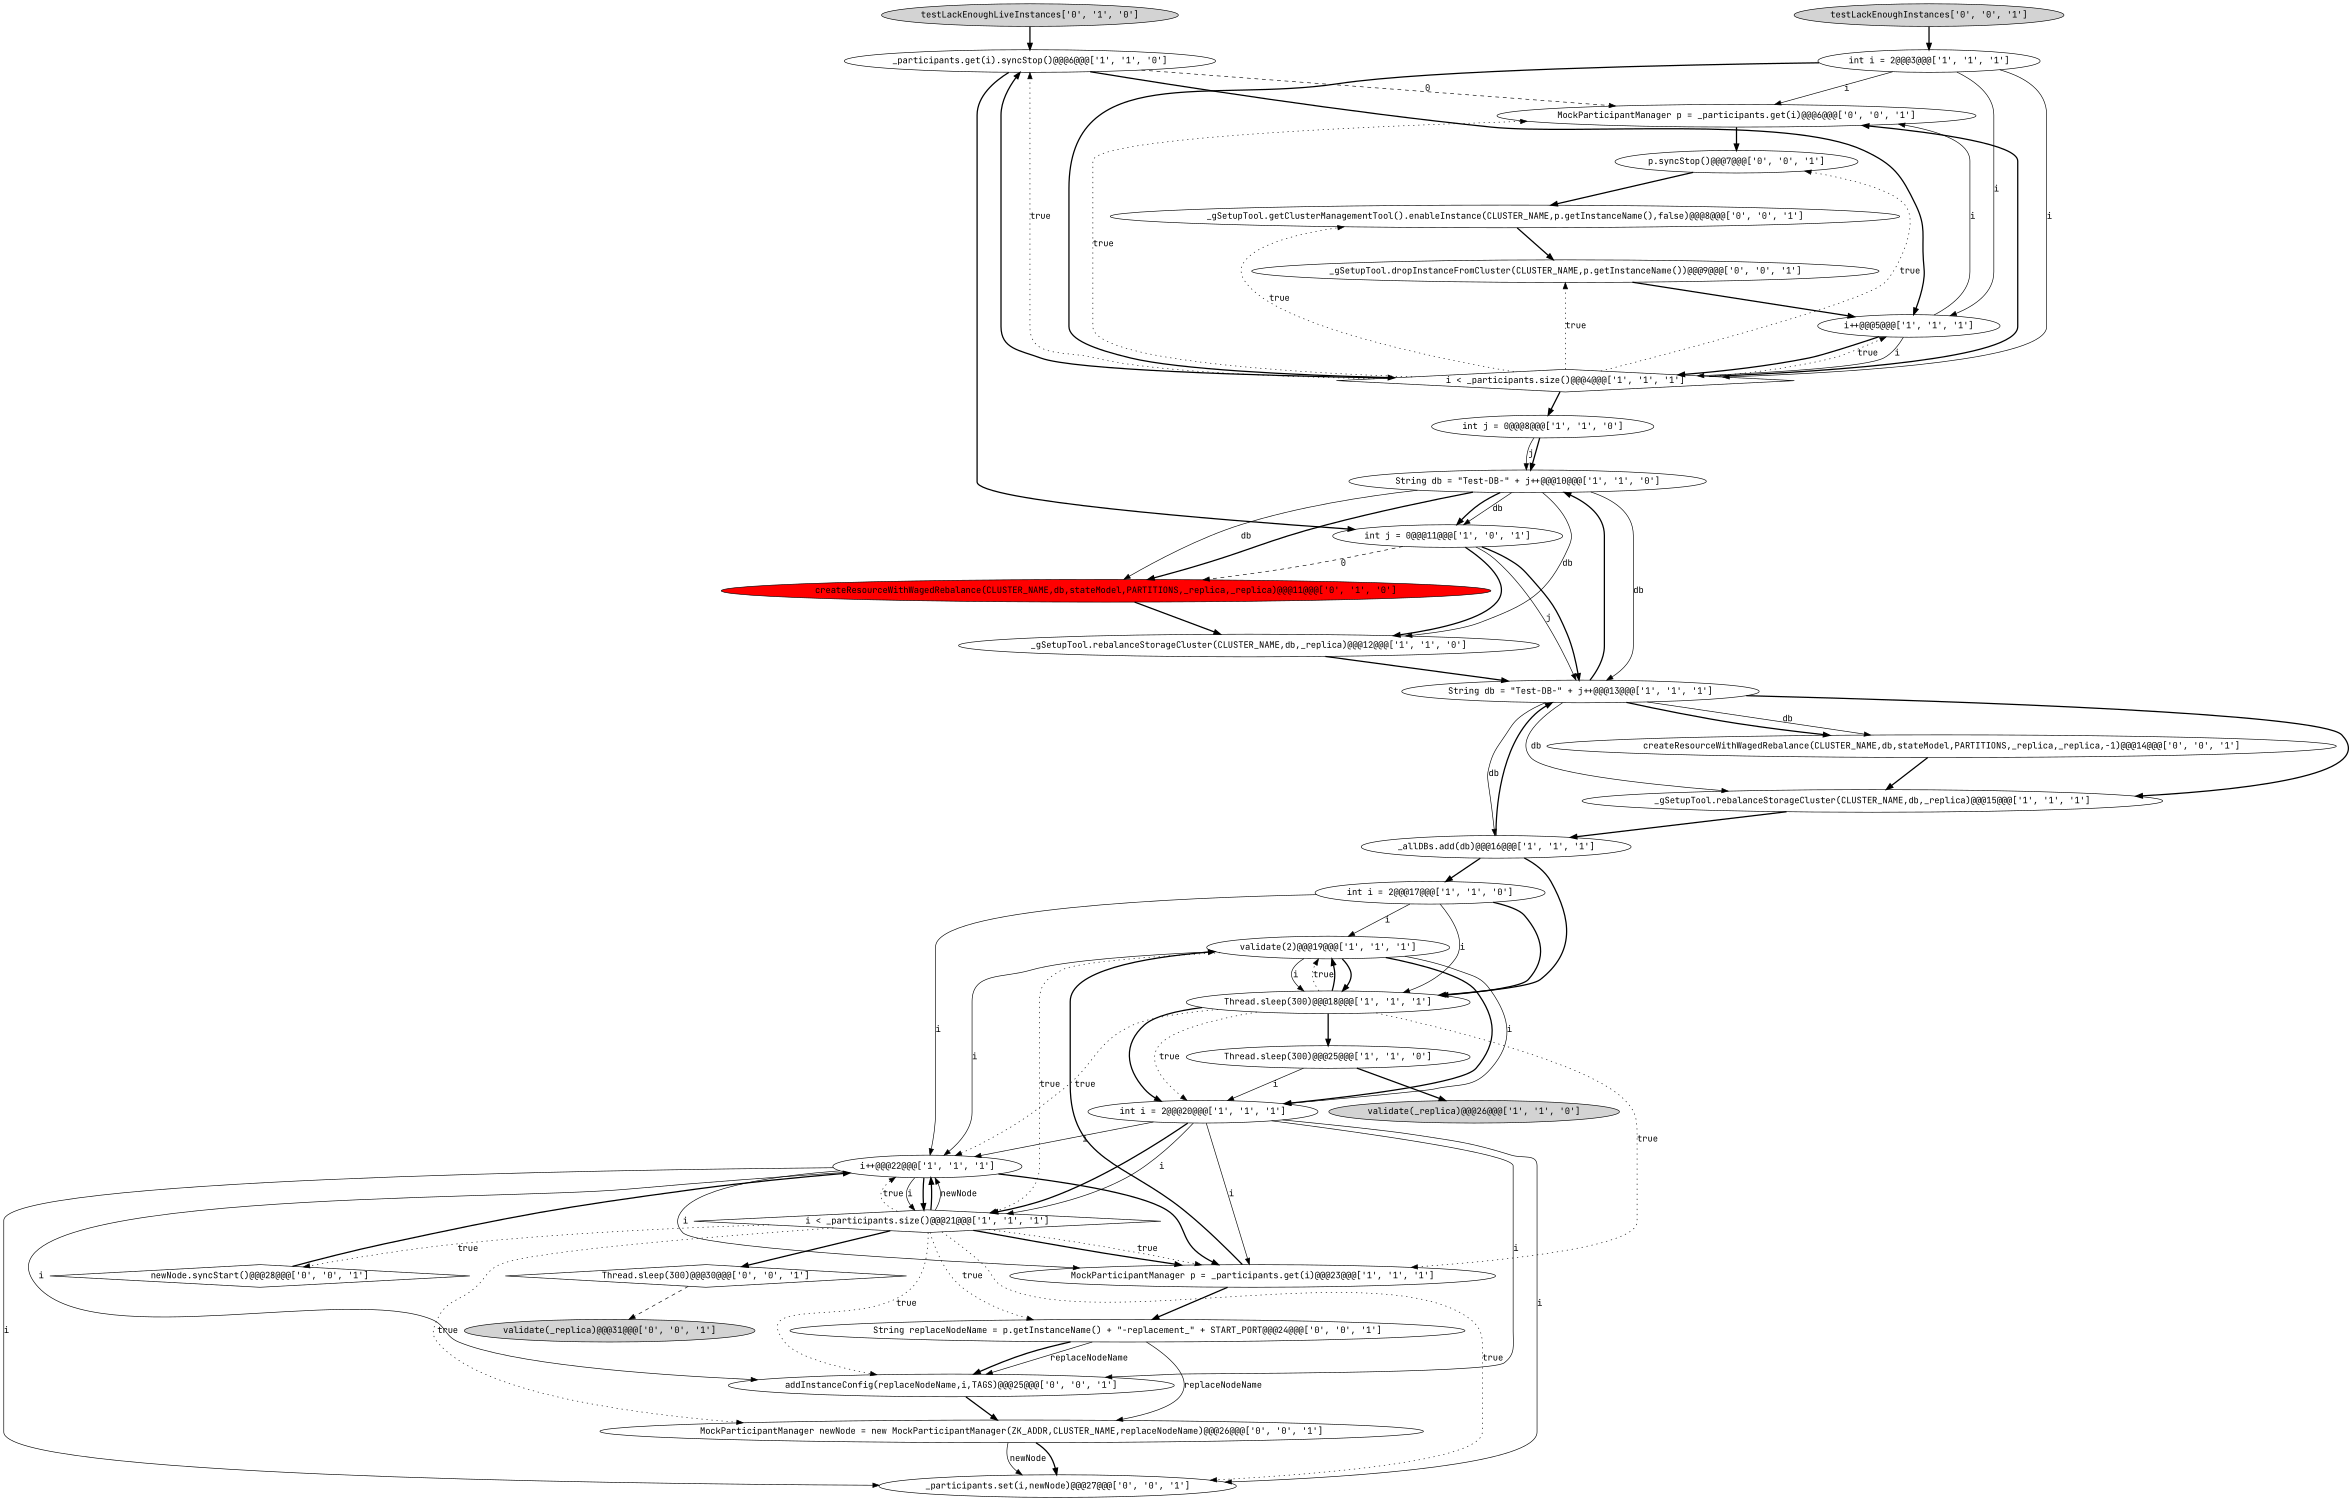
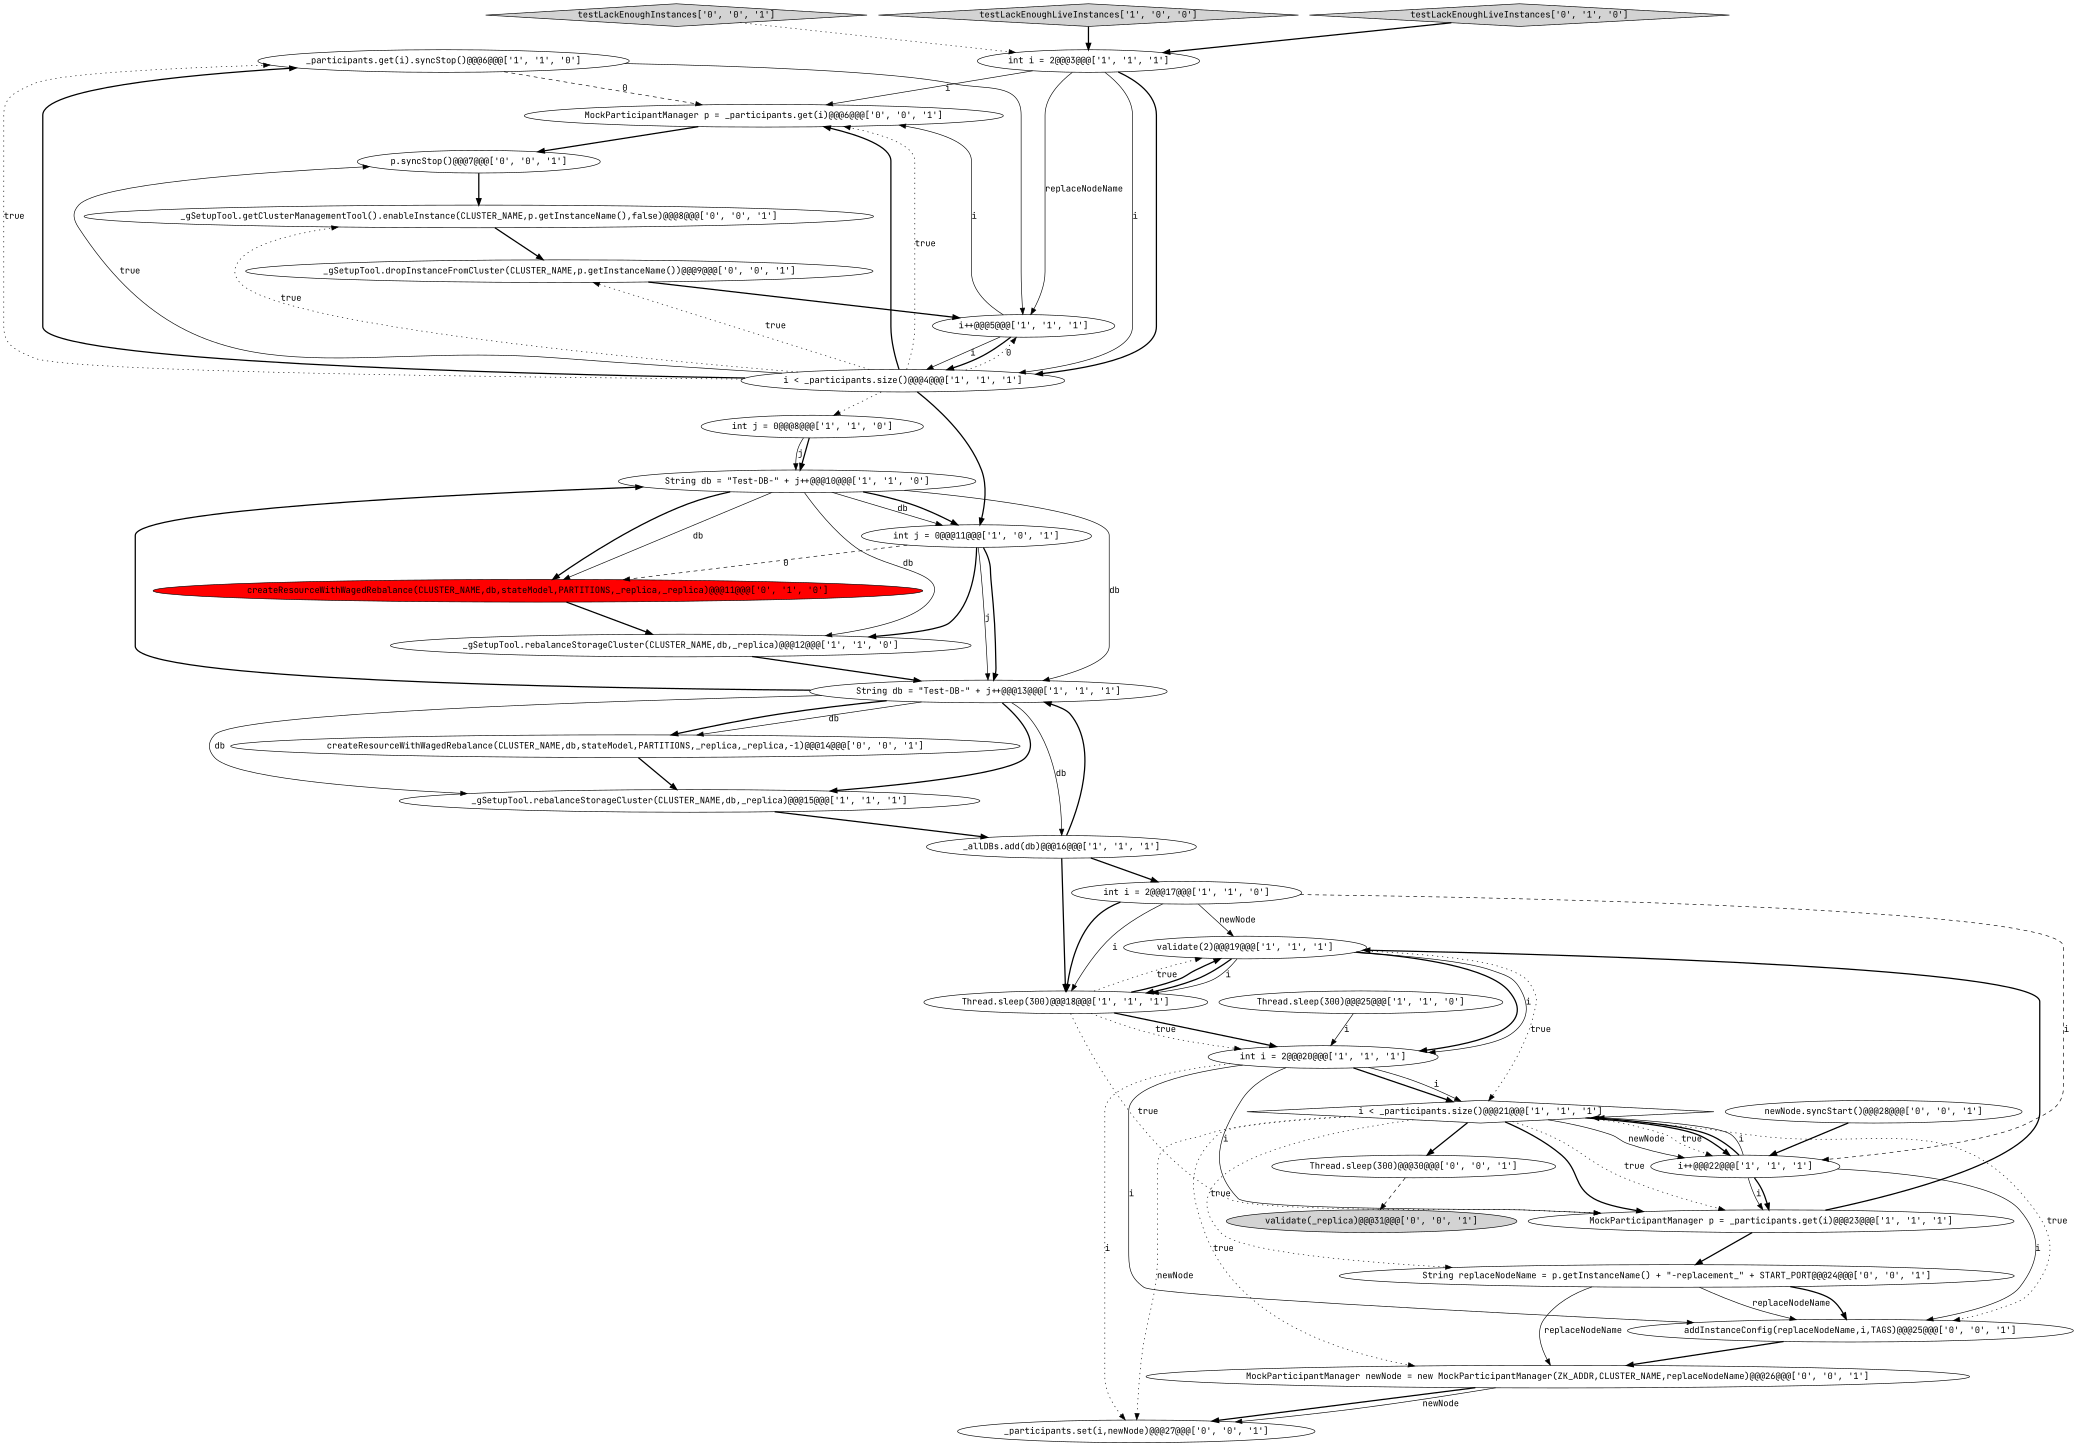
node "testLackEnoughLiveInstances['0', '1', '0']": shape ellipse -> diamond
node "testLackEnoughLiveInstances['1', '0', '0']": added
node "testLackEnoughInstances['0', '0', '1']": shape ellipse -> diamond
edge "testLackEnoughLiveInstances['0', '1', '0']" -> "_participants.get(i).syncStop()@@@6@@@['1', '1', '0']": now "testLackEnoughLiveInstances['0', '1', '0']" -> "int i = 2@@@3@@@['1', '1', '1']"
edge "testLackEnoughInstances['0', '0', '1']" -> "int i = 2@@@3@@@['1', '1', '1']": style bold -> dotted
edge "_participants.get(i).syncStop()@@@6@@@['1', '1', '0']" -> "i++@@@5@@@['1', '1', '1']": style bold -> solid
edge "int i = 2@@@3@@@['1', '1', '1']" -> "i++@@@5@@@['1', '1', '1']": label "i" -> "replaceNodeName"
edge "i < _participants.size()@@@4@@@['1', '1', '1']" -> "p.syncStop()@@@7@@@['0', '0', '1']": style dotted -> solid
edge "i < _participants.size()@@@4@@@['1', '1', '1']" -> "i++@@@5@@@['1', '1', '1']": label "true" -> "0"
node "i < _participants.size()@@@4@@@['1', '1', '1']": shape diamond -> ellipse
edge "i < _participants.size()@@@4@@@['1', '1', '1']" -> "int j = 0@@@8@@@['1', '1', '0']": style bold -> dotted
edge "_participants.get(i).syncStop()@@@6@@@['1', '1', '0']" -> "int j = 0@@@11@@@['1', '0', '1']": now "i < _participants.size()@@@4@@@['1', '1', '1']" -> "int j = 0@@@11@@@['1', '0', '1']"
edge "int i = 2@@@17@@@['1', '1', '0']" -> "i++@@@22@@@['1', '1', '1']": style solid -> dashed
edge "int i = 2@@@17@@@['1', '1', '0']" -> "validate(2)@@@19@@@['1', '1', '1']": label "i" -> "newNode"
edge "validate(2)@@@19@@@['1', '1', '1']" -> "i++@@@22@@@['1', '1', '1']": removed, label "i"
edge "Thread.sleep(300)@@@18@@@['1', '1', '1']" -> "Thread.sleep(300)@@@25@@@['1', '1', '0']": removed
edge "Thread.sleep(300)@@@18@@@['1', '1', '1']" -> "i++@@@22@@@['1', '1', '1']": removed, label "true"
node "validate(_replica)@@@26@@@['1', '1', '0']": removed
edge "int i = 2@@@20@@@['1', '1', '1']" -> "i++@@@22@@@['1', '1', '1']": removed, label "i"
edge "i < _participants.size()@@@21@@@['1', '1', '1']" -> "newNode.syncStart()@@@28@@@['0', '0', '1']": removed, label "true"
node "newNode.syncStart()@@@28@@@['0', '0', '1']": shape diamond -> ellipse
node "Thread.sleep(300)@@@30@@@['0', '0', '1']": shape diamond -> ellipse
edge "int i = 2@@@20@@@['1', '1', '1']" -> "_participants.set(i,newNode)@@@27@@@['0', '0', '1']": style solid -> dotted
edge "i++@@@22@@@['1', '1', '1']" -> "_participants.set(i,newNode)@@@27@@@['0', '0', '1']": removed, label "i"
edge "i < _participants.size()@@@21@@@['1', '1', '1']" -> "_participants.set(i,newNode)@@@27@@@['0', '0', '1']": label "true" -> "newNode"
